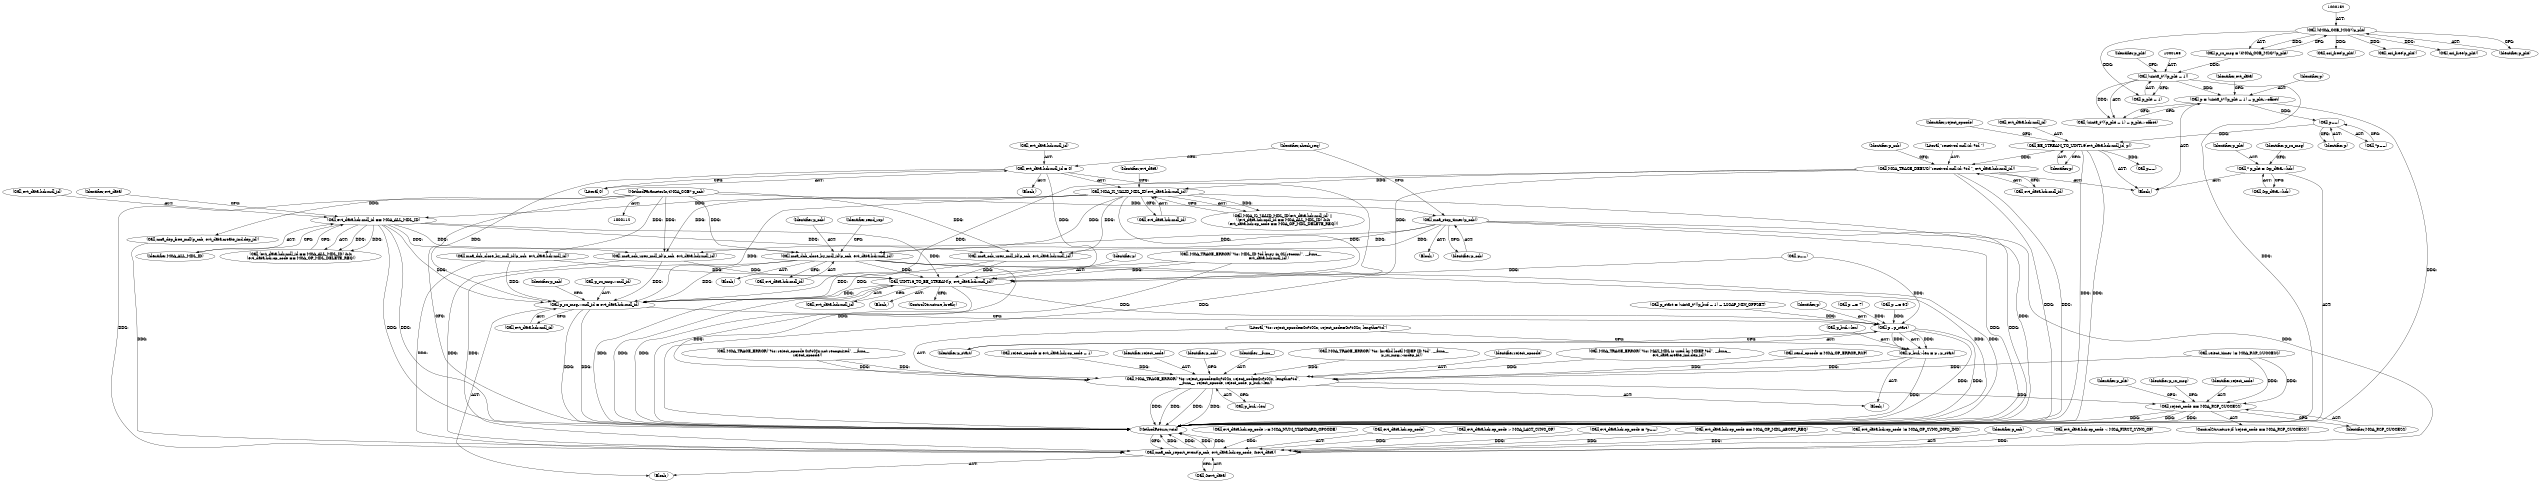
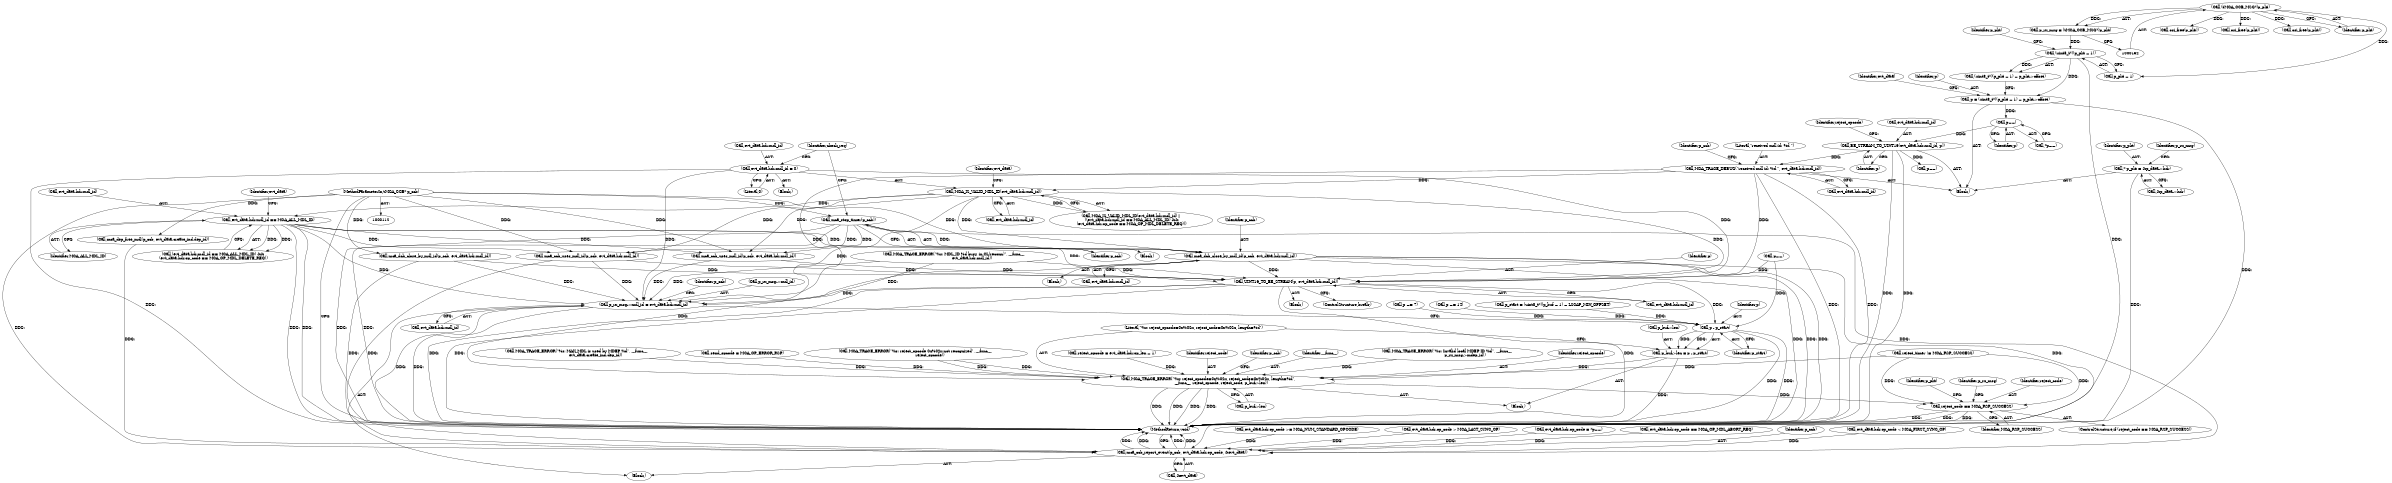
edge "(Call,p_rx_msg = (tMCA_CCB_MSG*)p_pkt)" -> "(Call,(tMCA_CCB_MSG*)p_pkt)": now "(Call,p_rx_msg = (tMCA_CCB_MSG*)p_pkt)" -> "1000152"
node "1000158": removed
edge "(Call,p = (uint8_t*)(p_pkt + 1) + p_pkt->offset)" -> "(Call,(uint8_t*)(p_pkt + 1) + p_pkt->offset)": removed, label "CFG:"
node "(Identifier,send_rsp)": removed
node "(Call,p += 64)": label "(Call,p += 64)" -> "(Call,p += 14)"
edge "(Call,* p_pkt = &p_data->hdr)" -> "(MethodReturn,void)": label "AST: " -> "DDG: "
edge "(Call,MCA_IS_VALID_MDL_ID(evt_data.hdr.mdl_id))" -> "(MethodReturn,void)": removed, label "DDG:"
node "(Call,reject_opcode = evt_data.hdr.op_code + 1)": label "(Call,reject_opcode = evt_data.hdr.op_code + 1)" -> "(Call,reject_opcode = evt_data.hdr.op_len + 1)"
node "(Call,evt_data.hdr.op_code)": removed
node "(Call,evt_data.hdr.op_code != MCA_OP_SYNC_INFO_IND)": removed
